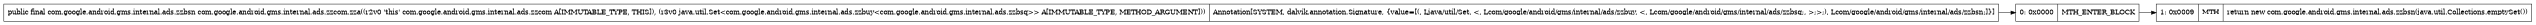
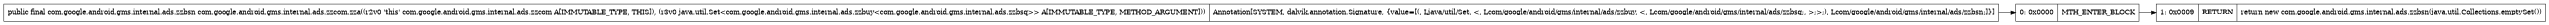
node "1: 0x0009": text "MTH" -> "RETURN"
